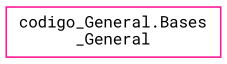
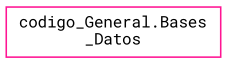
node "codigo_General.Bases _General": label "codigo_General.Bases _General" -> "codigo_General.Bases _Datos"
